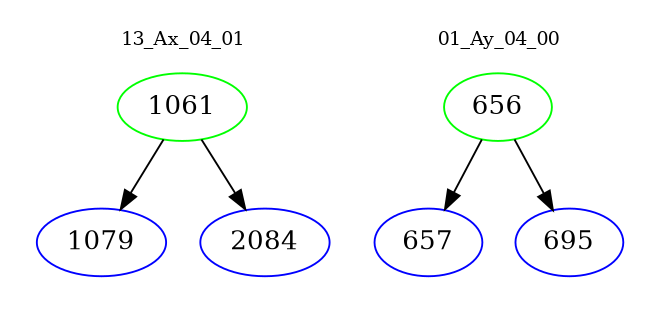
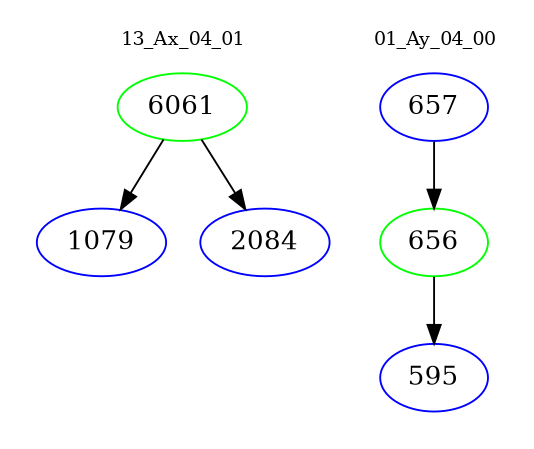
node "1061": label "1061" -> "6061"
edge "656" -> "657": reversed
node "695": label "695" -> "595"
